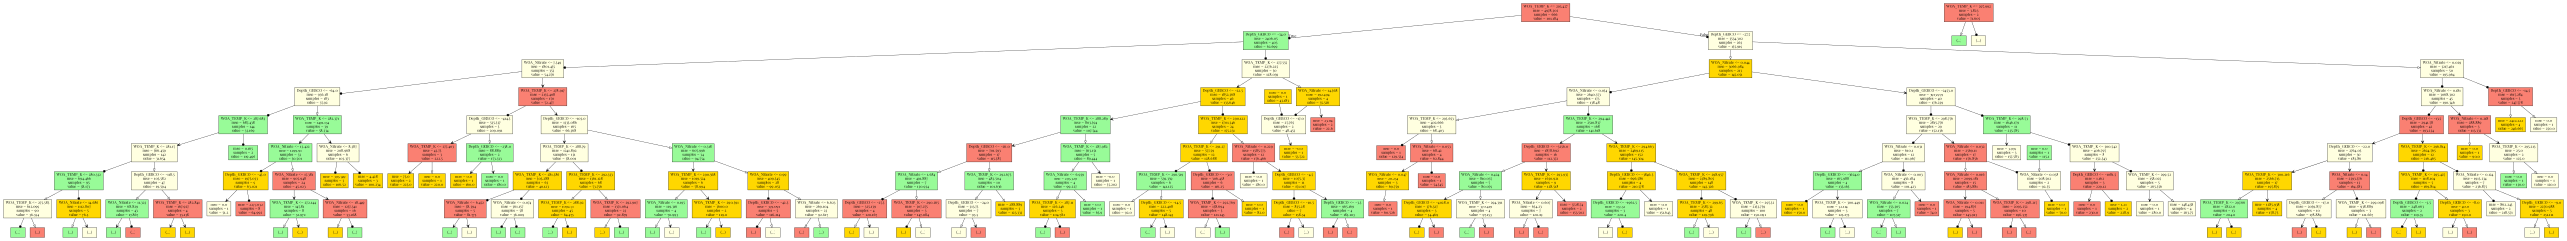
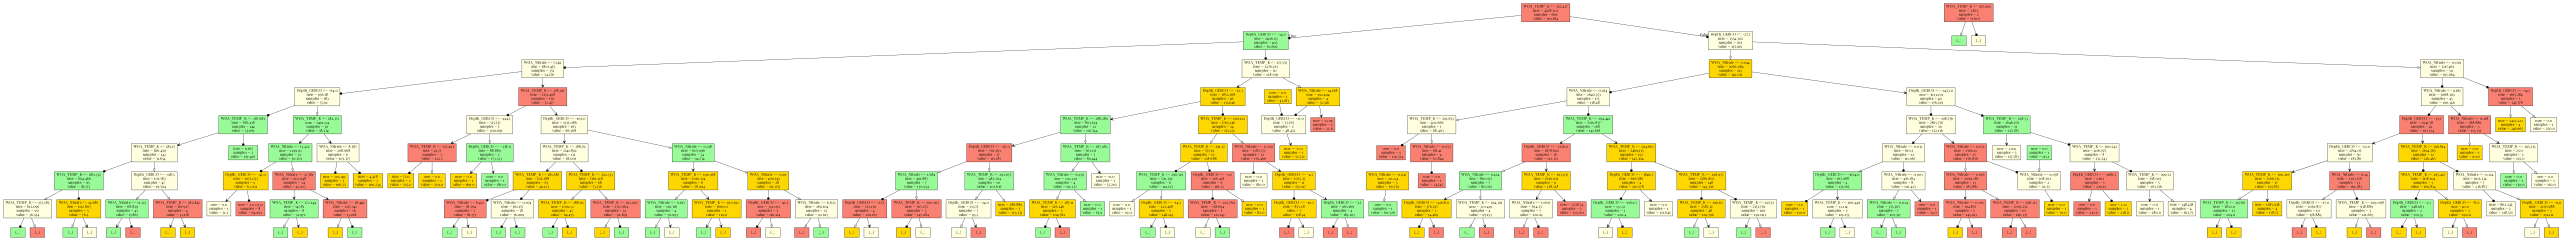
edge "WOA_Nitrate <= 0.053 mse = 68.42 samples = 4 value = 62.844" -> "WOA_Nitrate <= 0.047 mse = 20.234 samples = 3 value = 69.759": removed
edge "WOA_TEMP_K <= 277.403 mse = 43.75 samples = 3 value = 222.5" -> "mse = 75.0 samples = 2 value = 225.0": arrowhead vee -> dot
node "mse = 0.0 samples = 1 value = 60.526": fillcolor salmon -> palegreen
